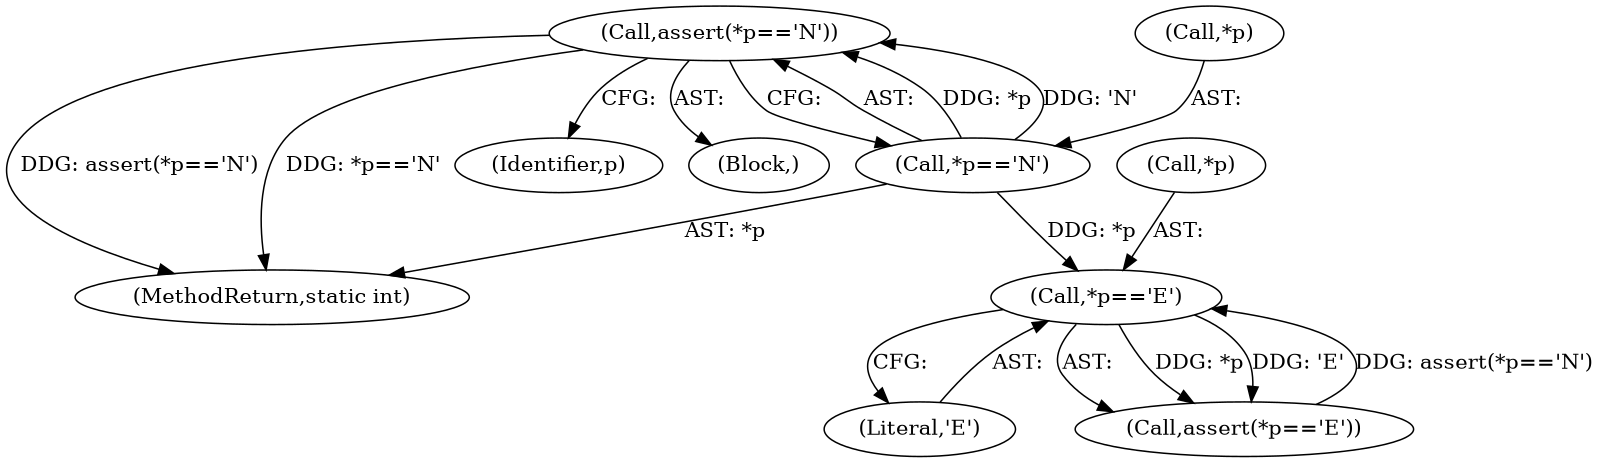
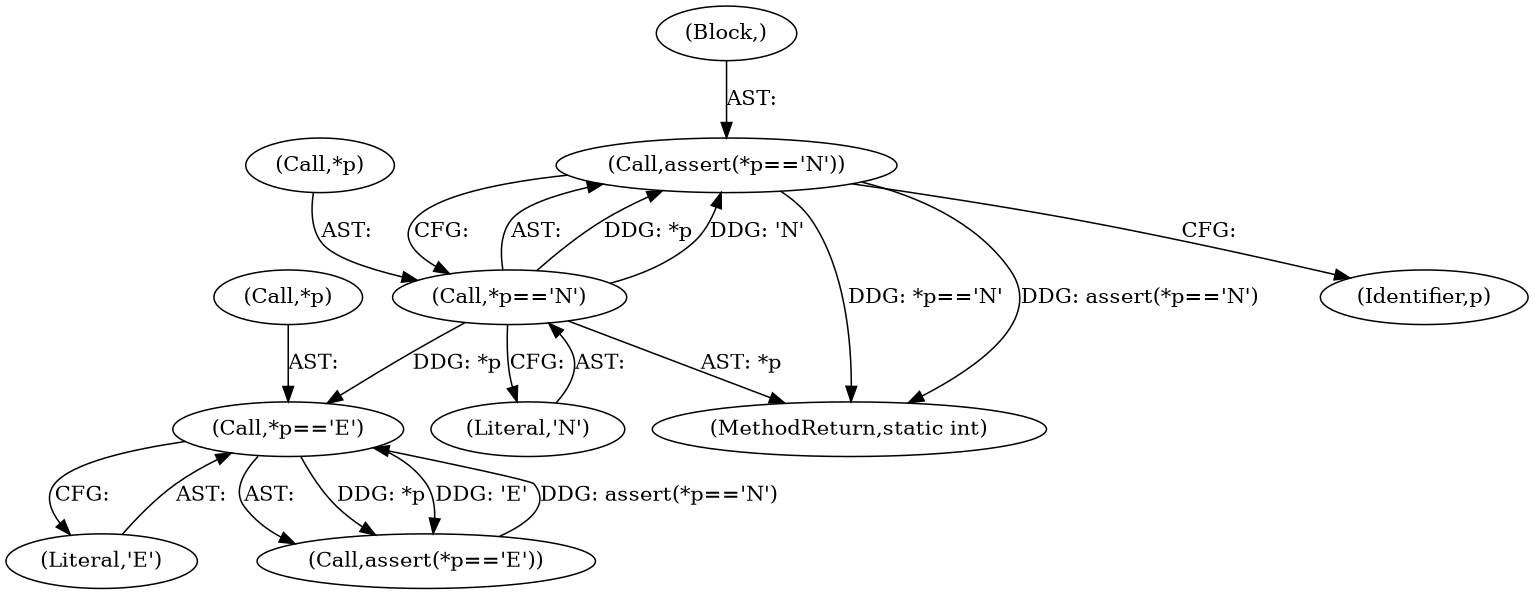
edge "(Call,assert(*p=='N'))" -> "(Block,)": reversed
node "(Literal,'N')": added
